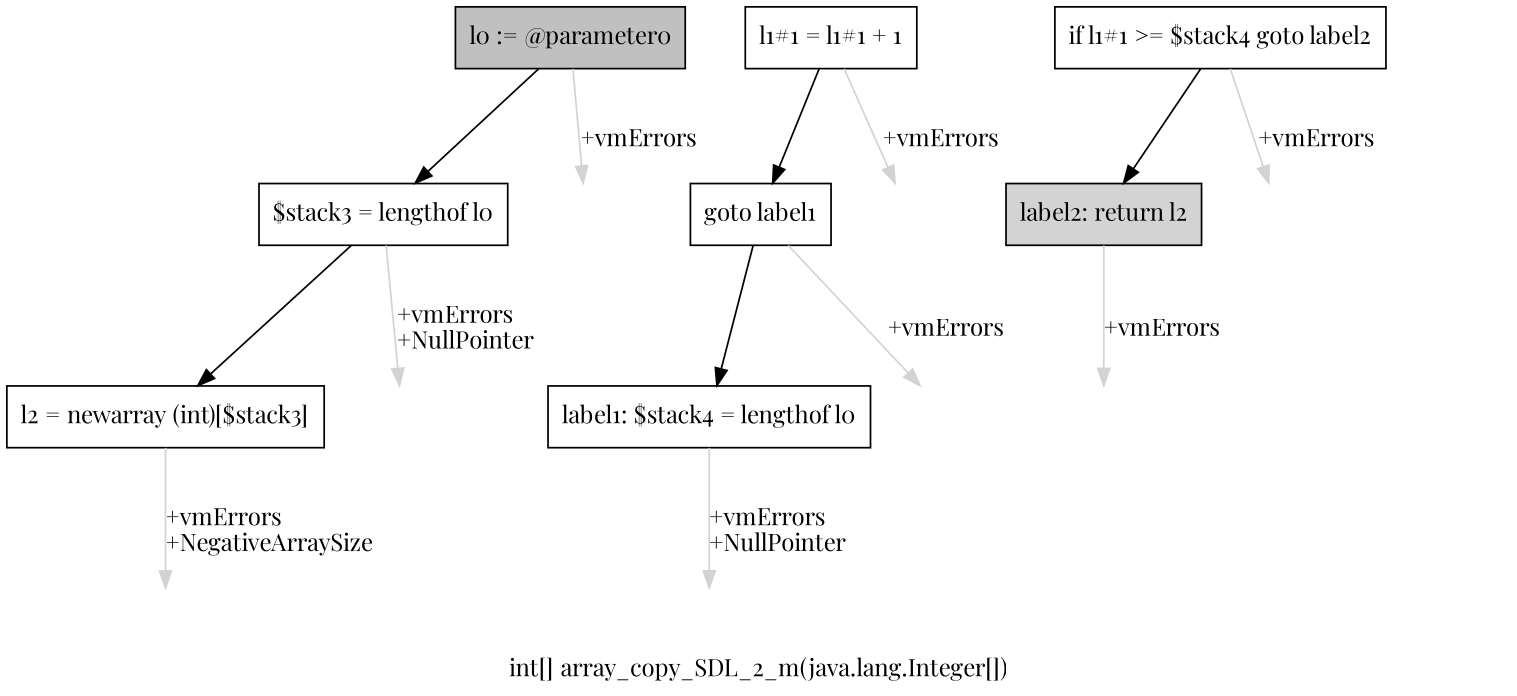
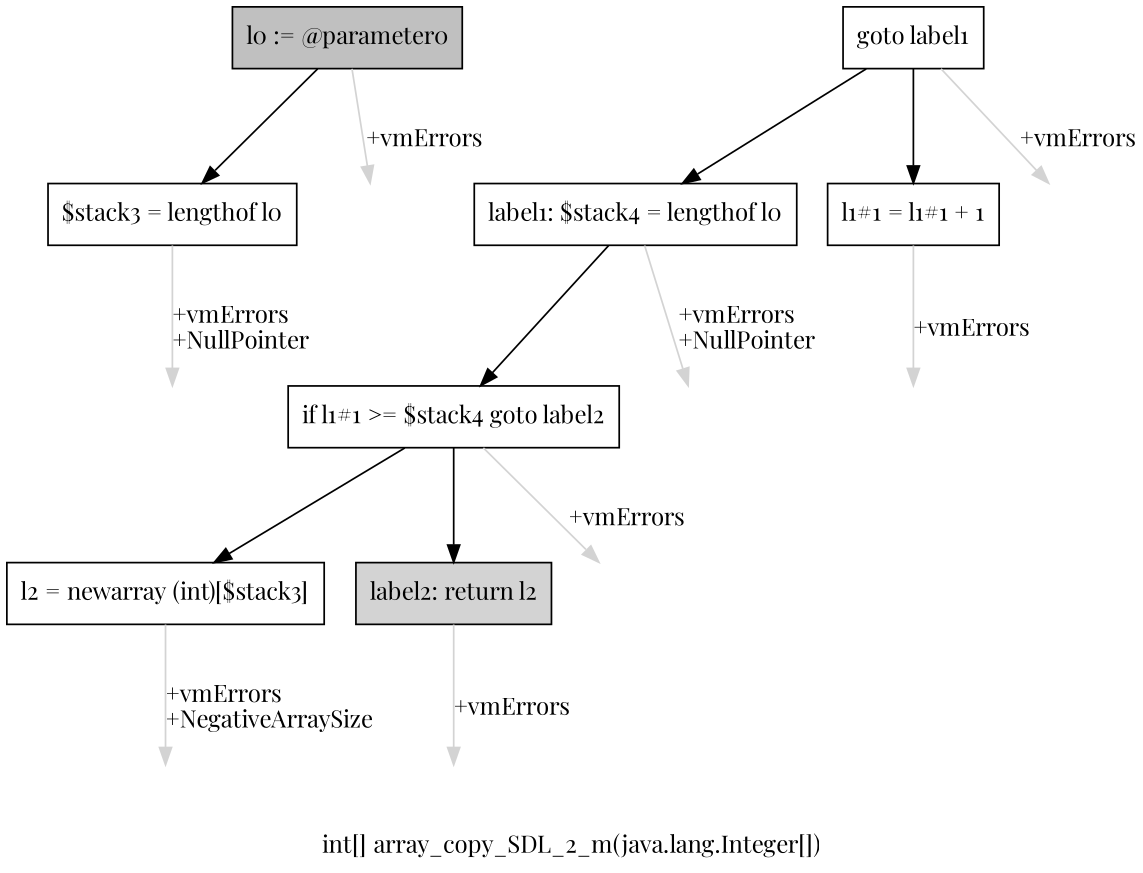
edge "l1#1 = l1#1 + 1" -> "goto label1": reversed
edge "label1: $stack4 = lengthof l0" -> "if l1#1 >= $stack4 goto label2": added
edge "$stack3 = lengthof l0" -> "l2 = newarray (int)[$stack3]": now "if l1#1 >= $stack4 goto label2" -> "l2 = newarray (int)[$stack3]"
